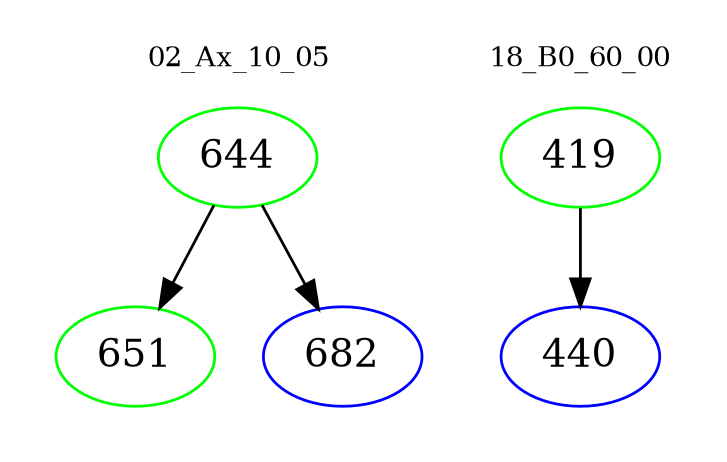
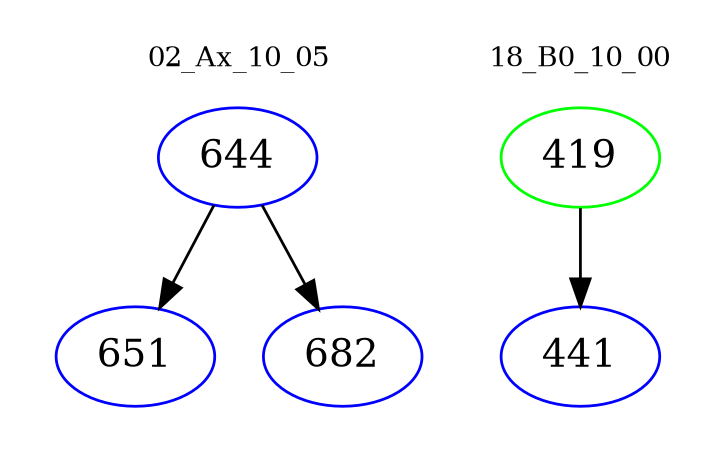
cluster "18_B0_60_00": label "18_B0_60_00" -> "18_B0_10_00"
node "644": color green -> blue
node "651": color green -> blue
node "440": label "440" -> "441"
